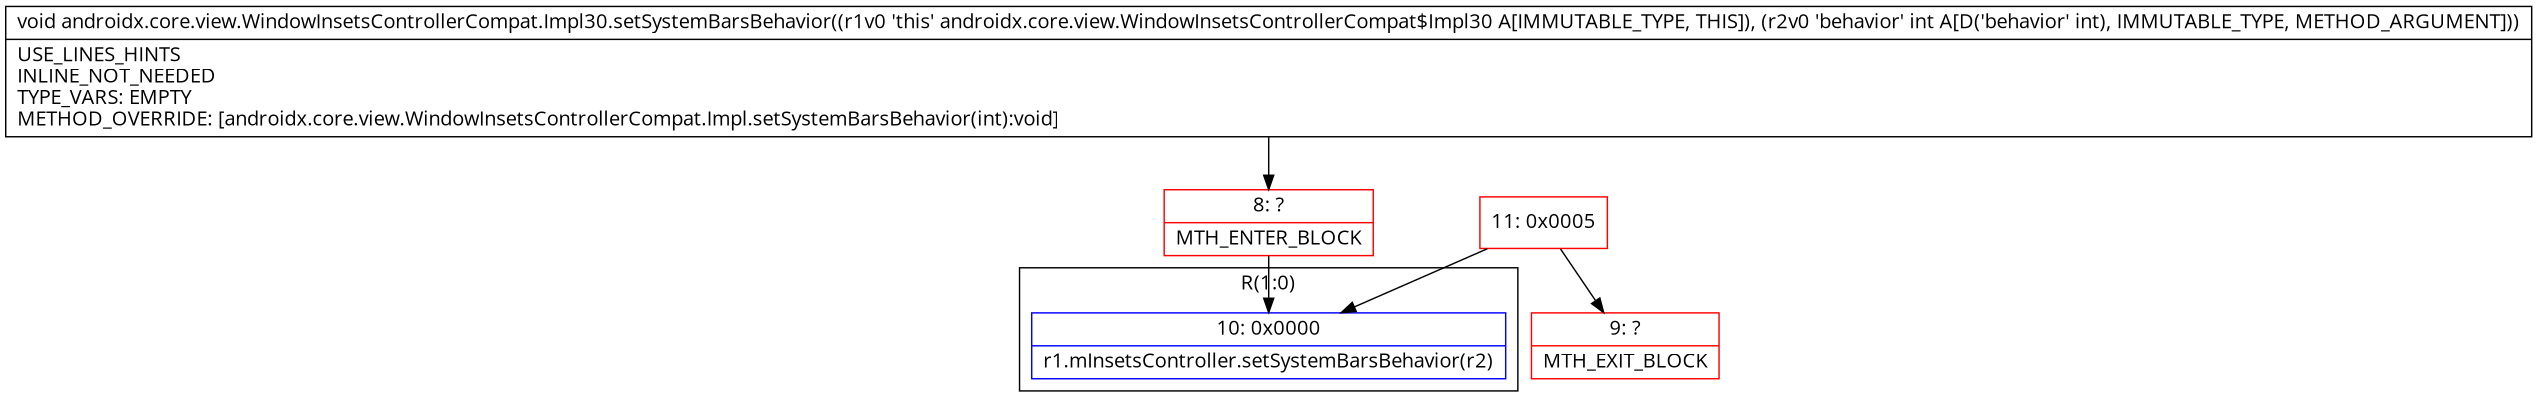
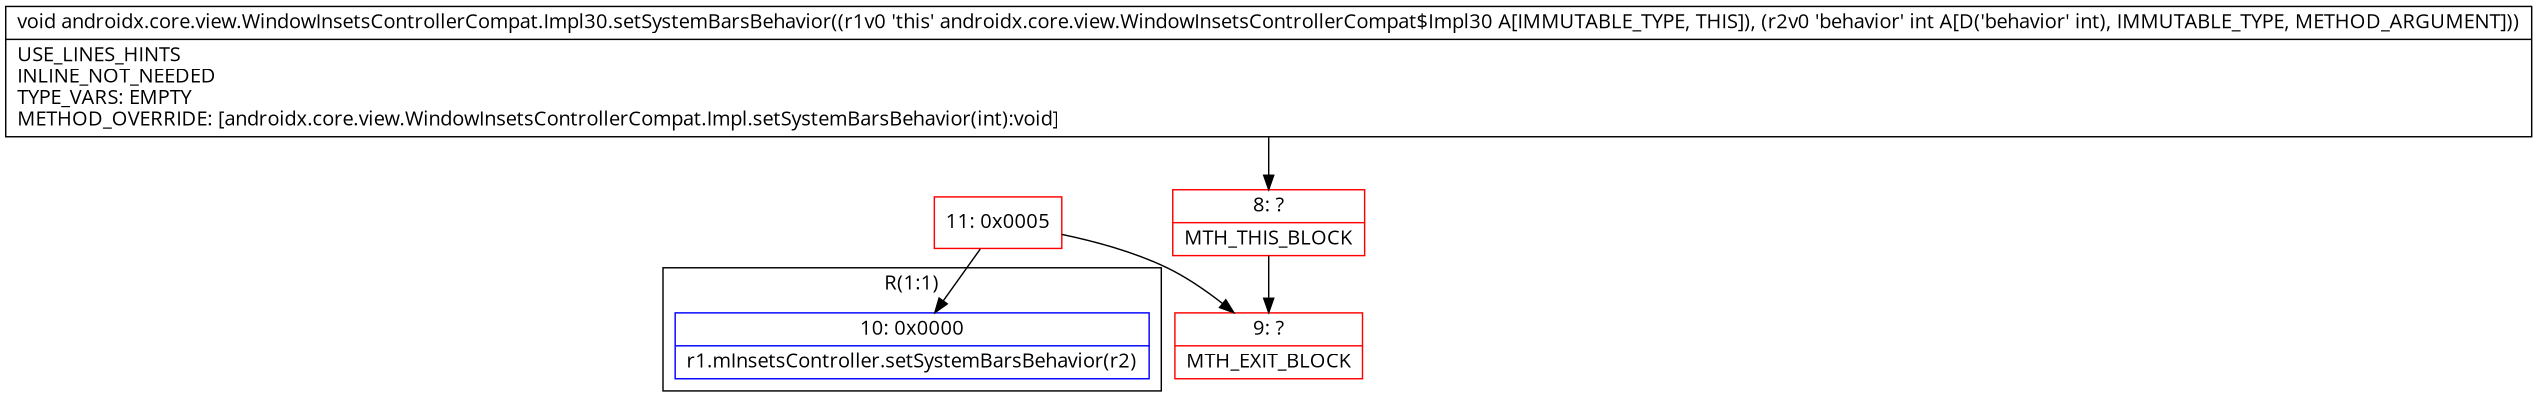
node "8: ?": text "MTH_ENTER_BLOCK" -> "MTH_THIS_BLOCK"
edge "8: ?" -> "10: 0x0000": now "8: ?" -> "9: ?"
cluster "R(1:0)": label "R(1:0)" -> "R(1:1)"
